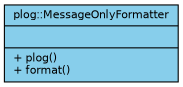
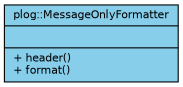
node "plog::MessageOnlyFormatter": text "+ plog()" -> "+ header()"
